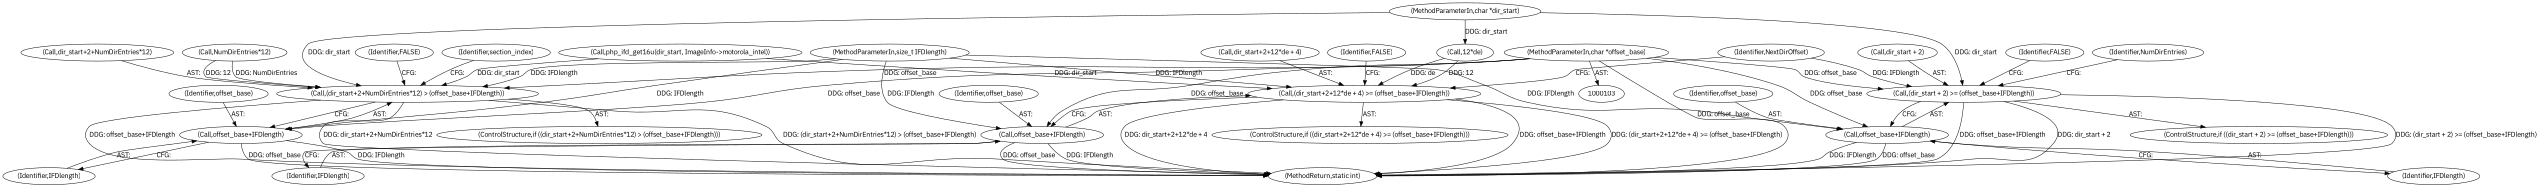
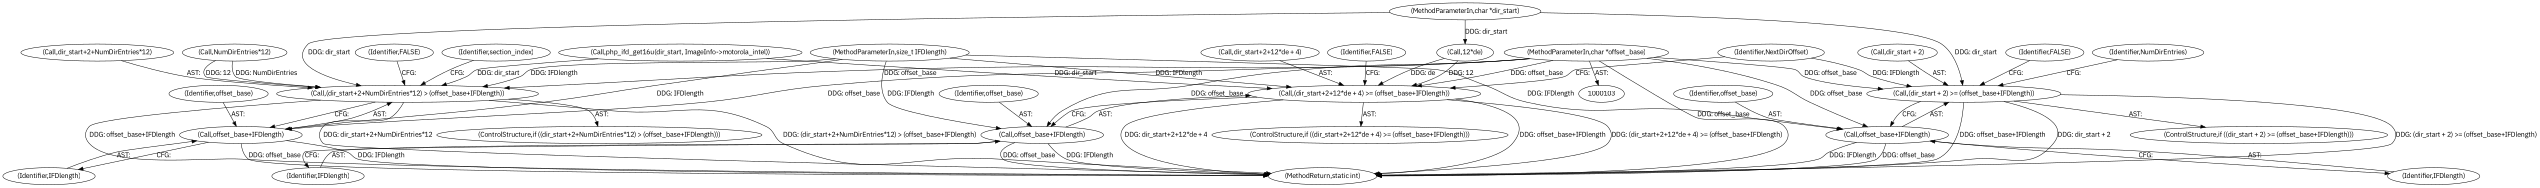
edge "(MethodParameterIn,char *offset_base)" -> "(Call,(dir_start+2+12*de + 4) >= (offset_base+IFDlength))": added, label "DDG: offset_base"
